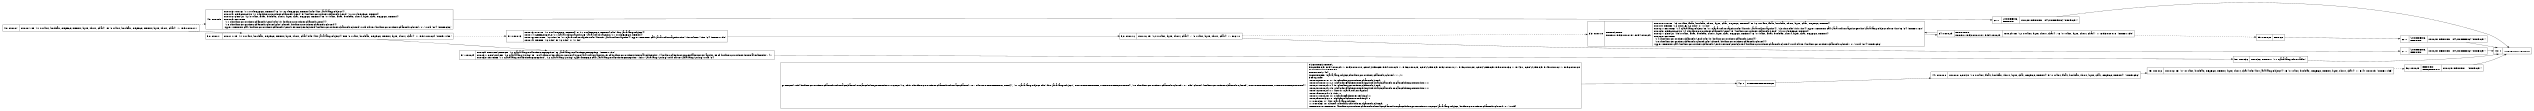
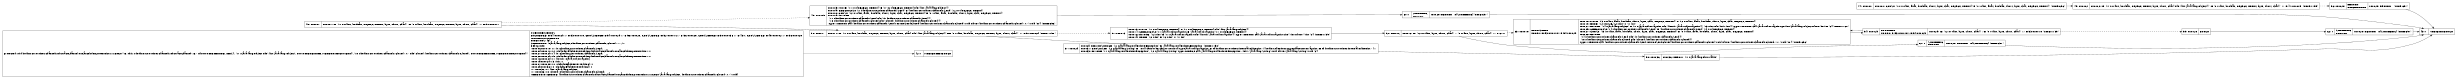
node "43: ?": text "MTH_EXIT_METHOD" -> "MTH_EXIT_BLOCK"
node "56: 0x002e": text "ORIG_THROW" -> "ORIG_RETURN"
edge "42: ?" -> "44: 0x0000": removed
